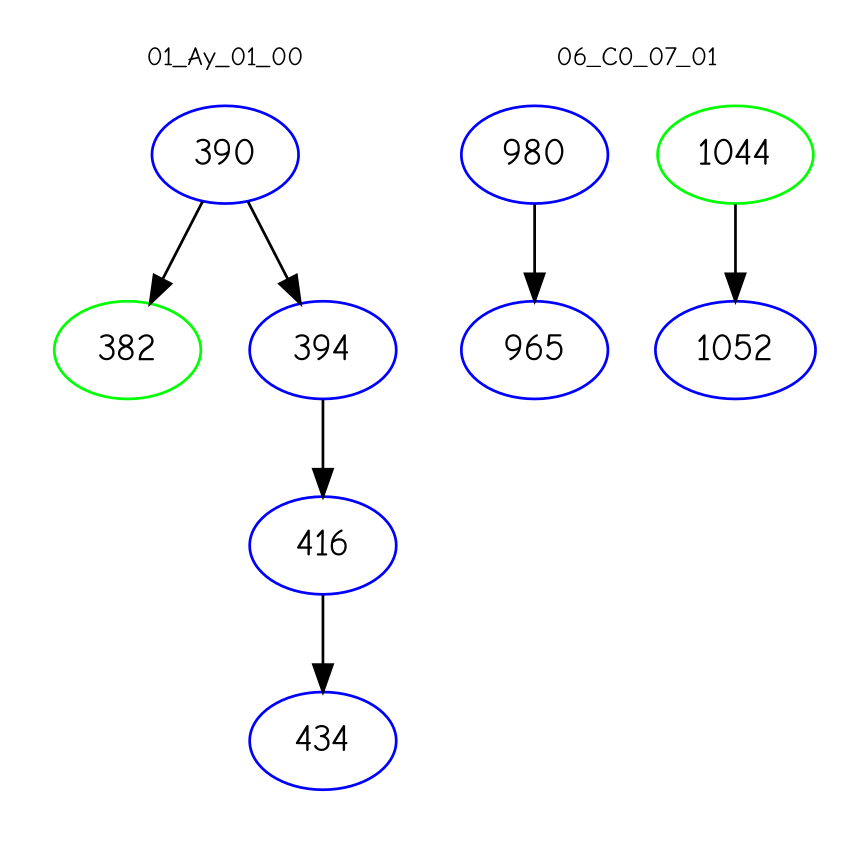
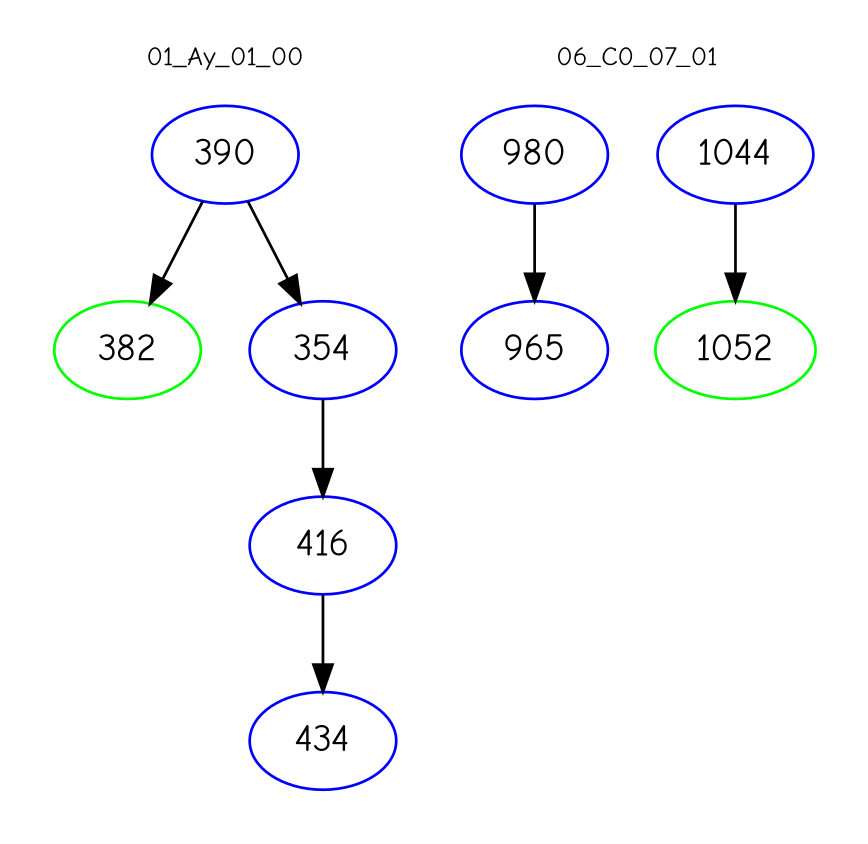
node "1044": color green -> blue
node "394": label "394" -> "354"
node "1052": color blue -> green
